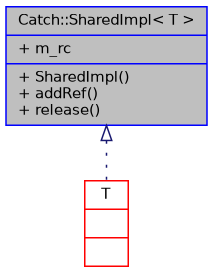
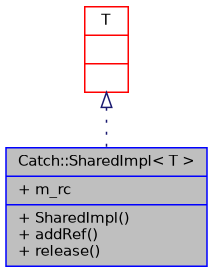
edge "T" -> "Catch::SharedImpl< T >": reversed
